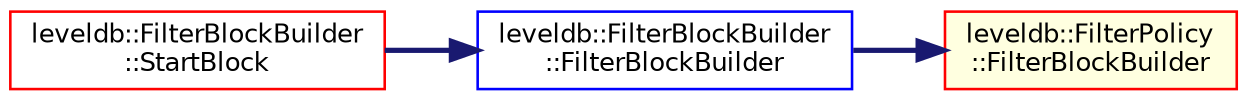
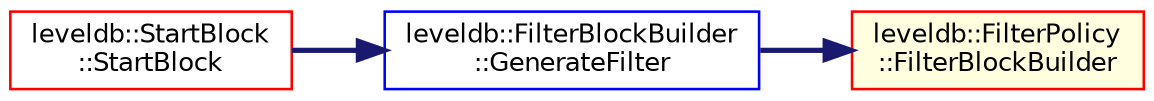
node "leveldb::FilterBlockBuilder ::StartBlock": label "leveldb::FilterBlockBuilder ::StartBlock" -> "leveldb::StartBlock ::StartBlock"
node "leveldb::FilterBlockBuilder ::FilterBlockBuilder": label "leveldb::FilterBlockBuilder ::FilterBlockBuilder" -> "leveldb::FilterBlockBuilder ::GenerateFilter"
